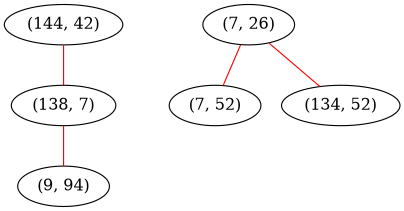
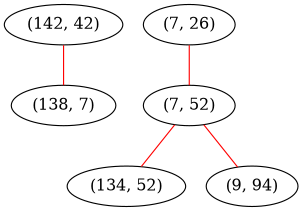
node "(144, 42)": label "(144, 42)" -> "(142, 42)"
edge "(7, 26)" -- "(134, 52)": now "(7, 52)" -- "(134, 52)"
edge "(138, 7)" -- "(9, 94)": now "(7, 52)" -- "(9, 94)"
